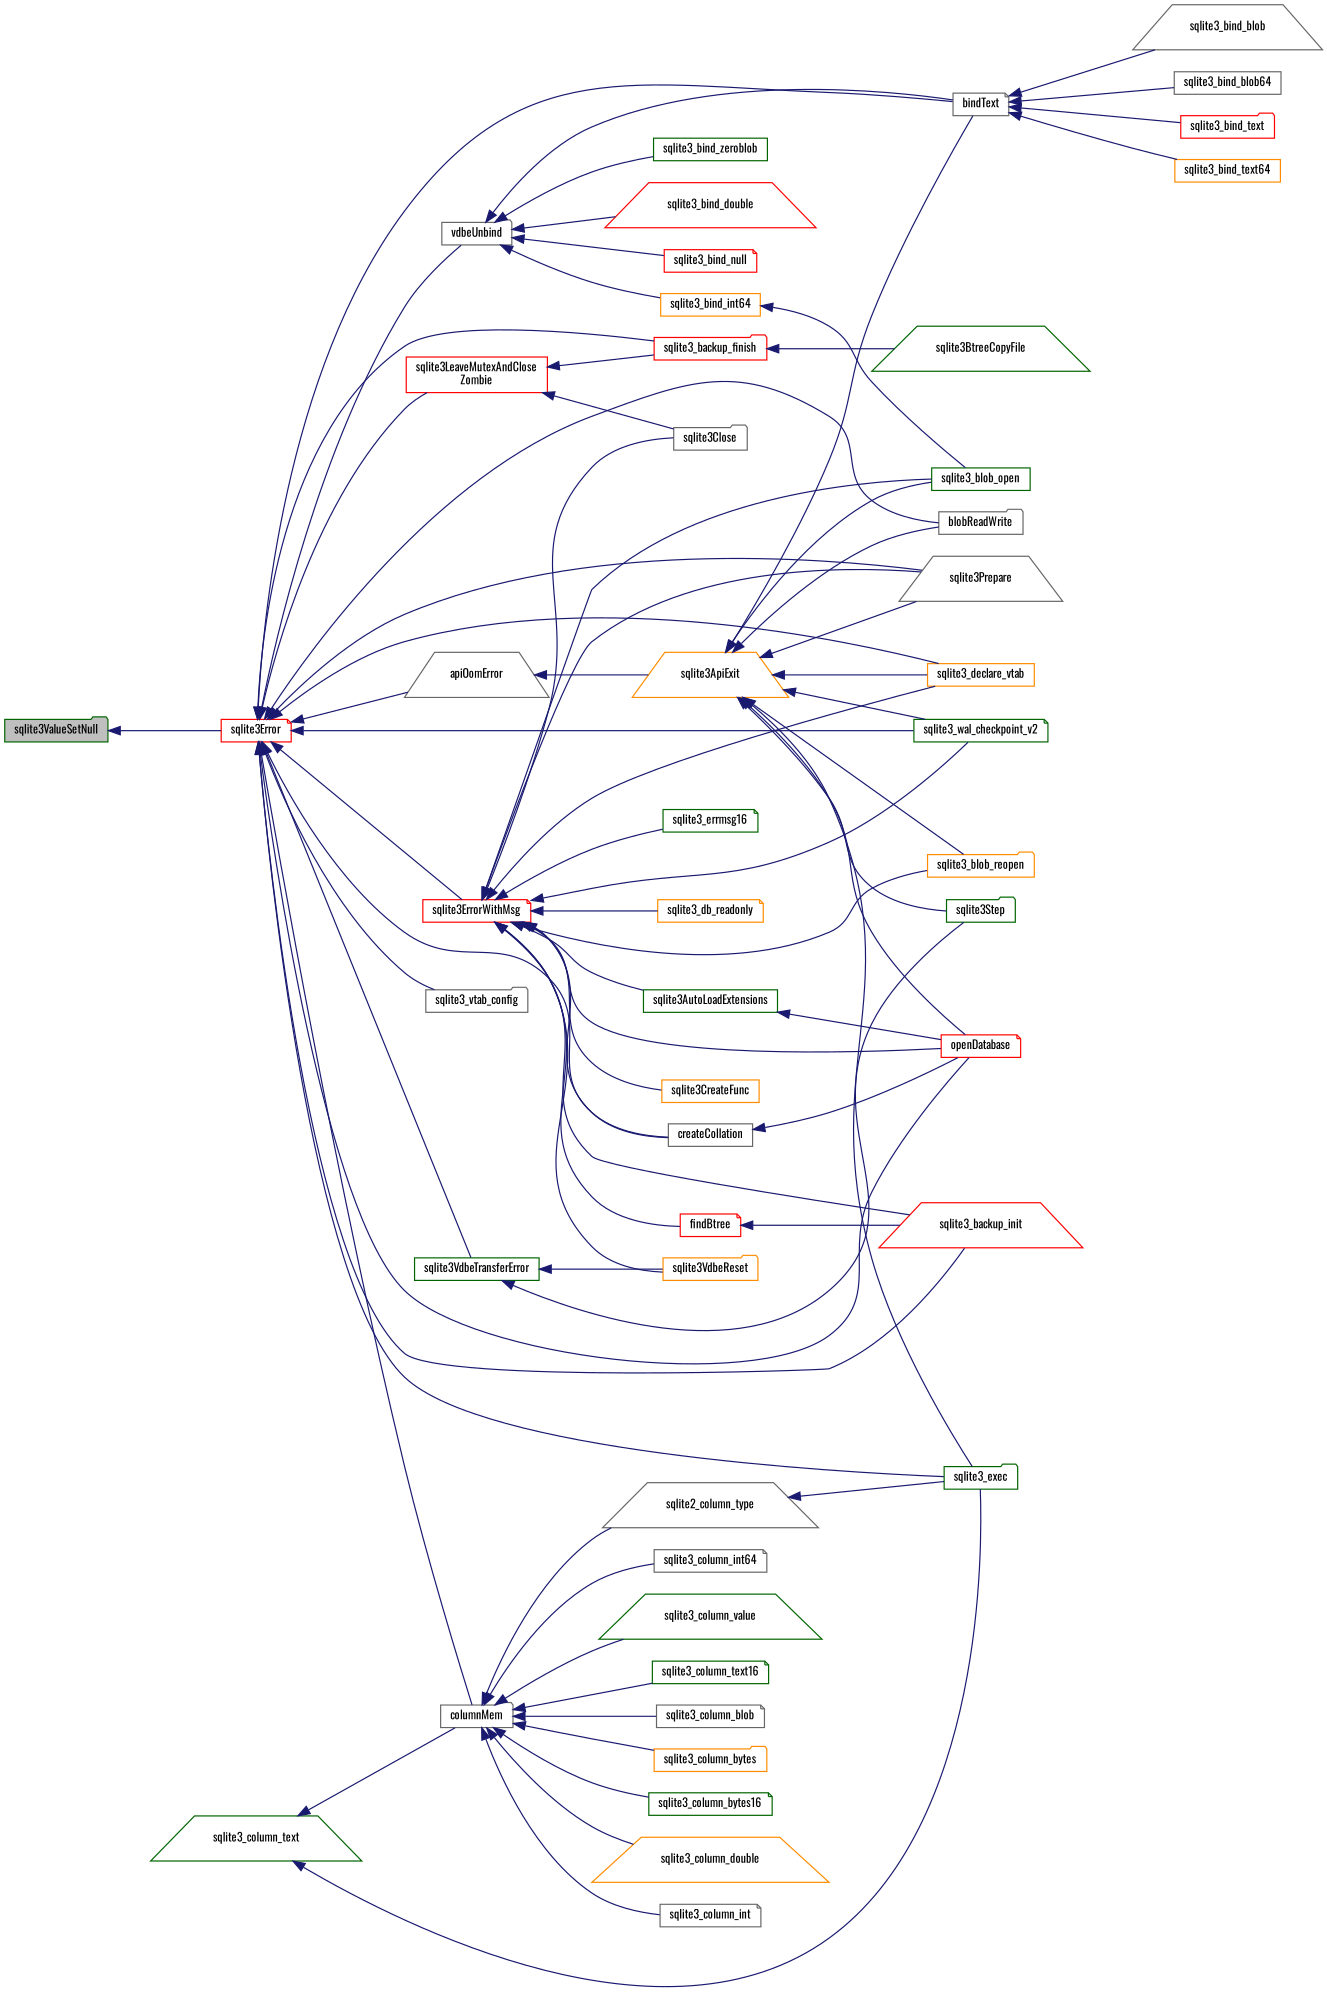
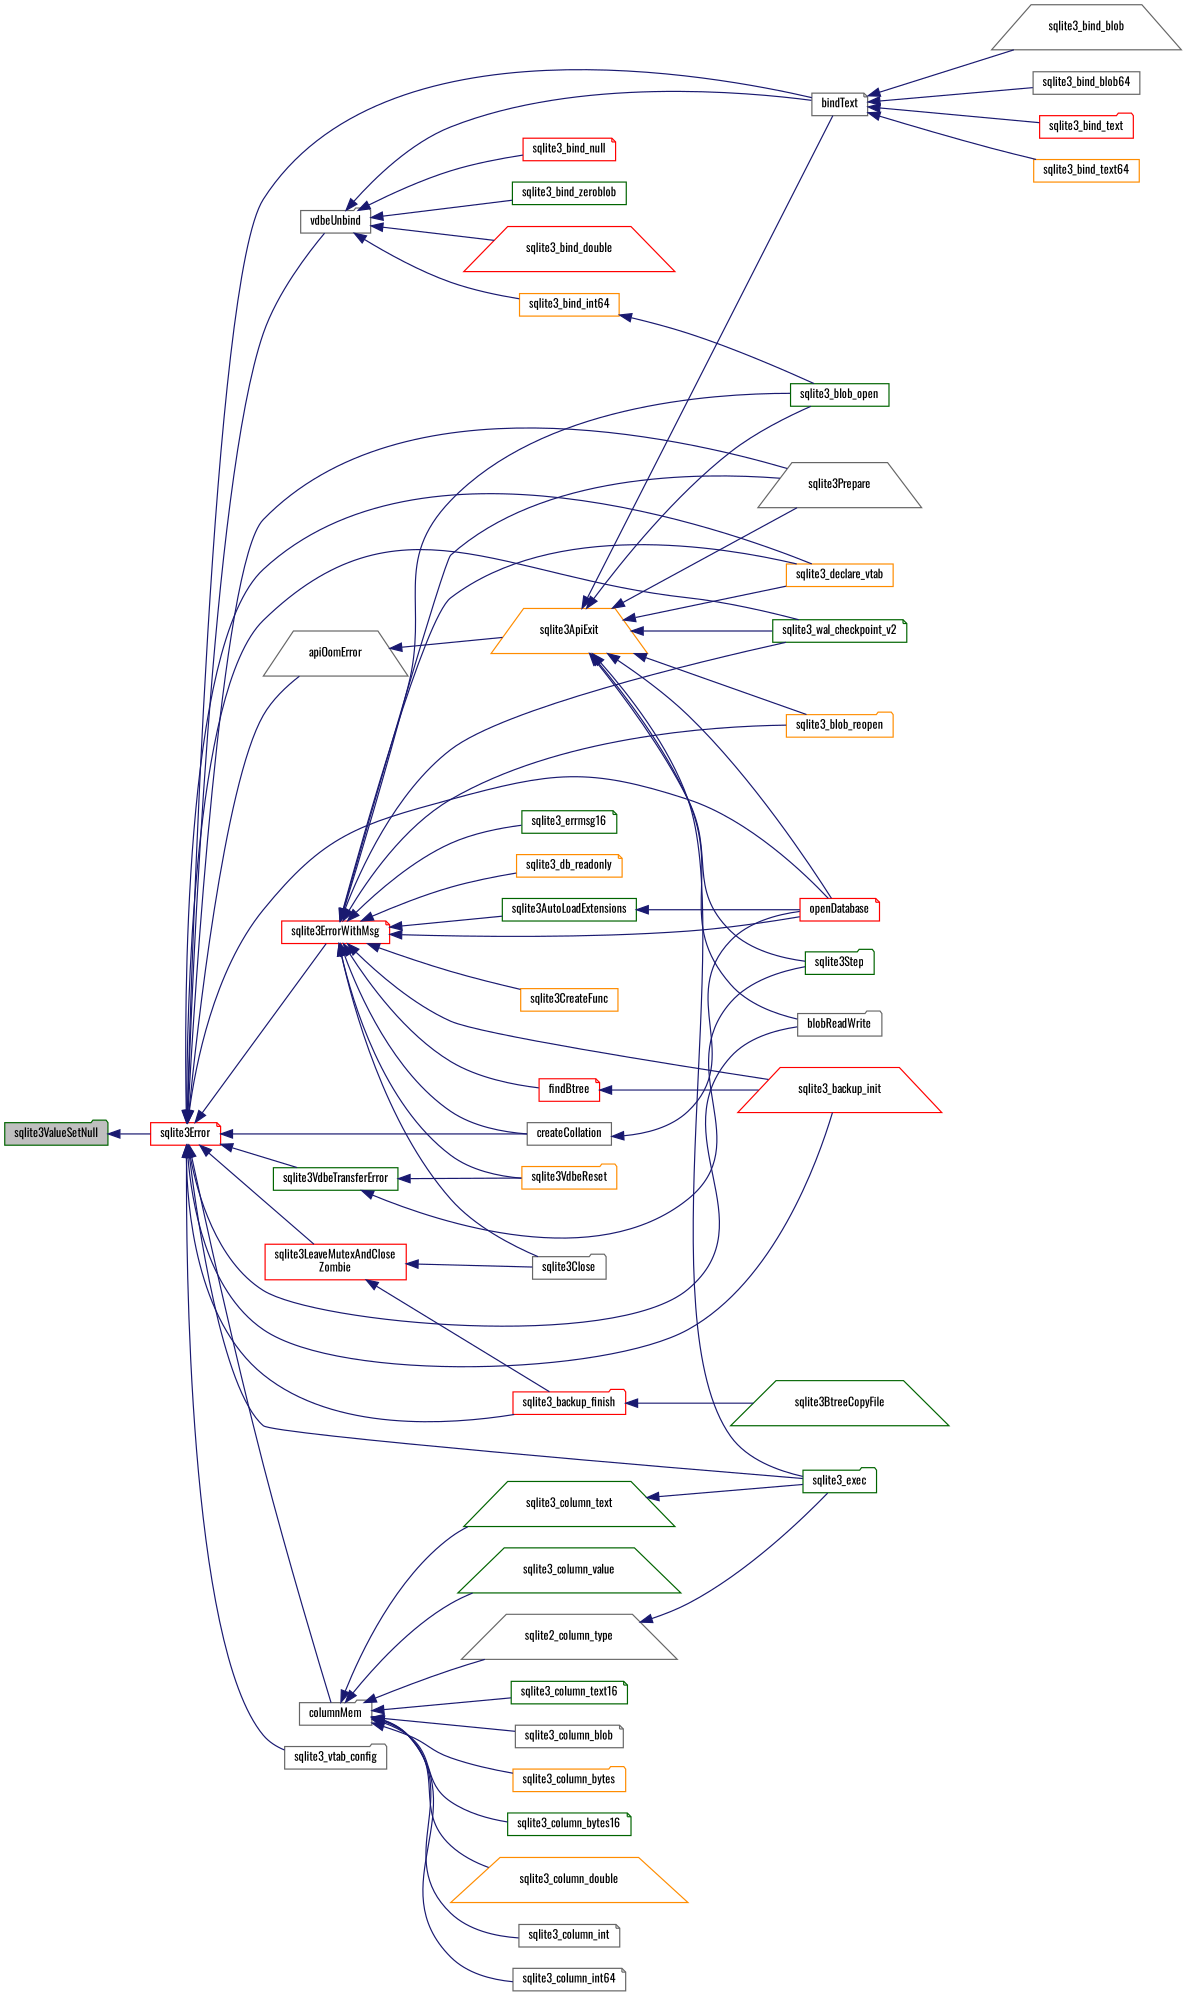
edge "columnMem" -> "sqlite3_column_text": reversed
